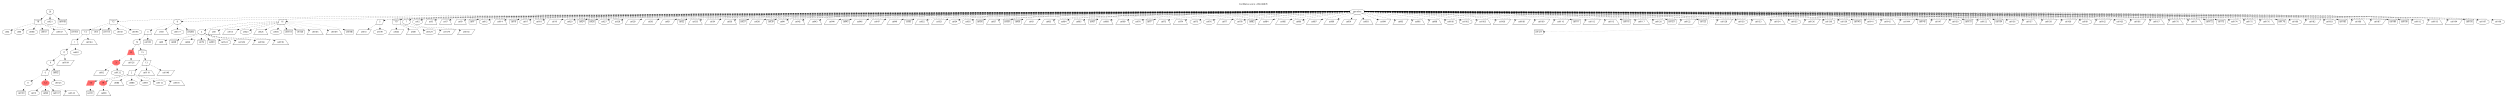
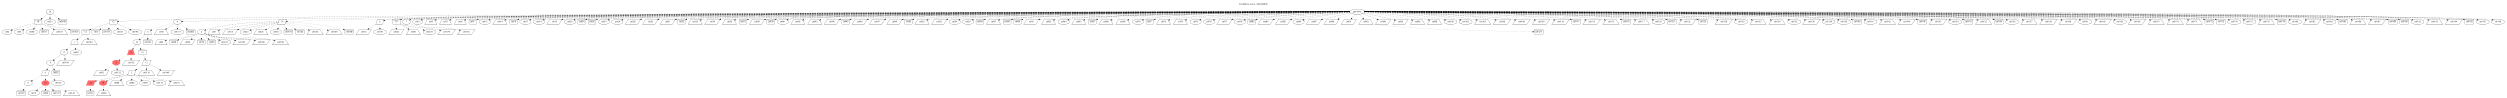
edge "germline" -> "cell127": now "cell93" -> "cell127"
